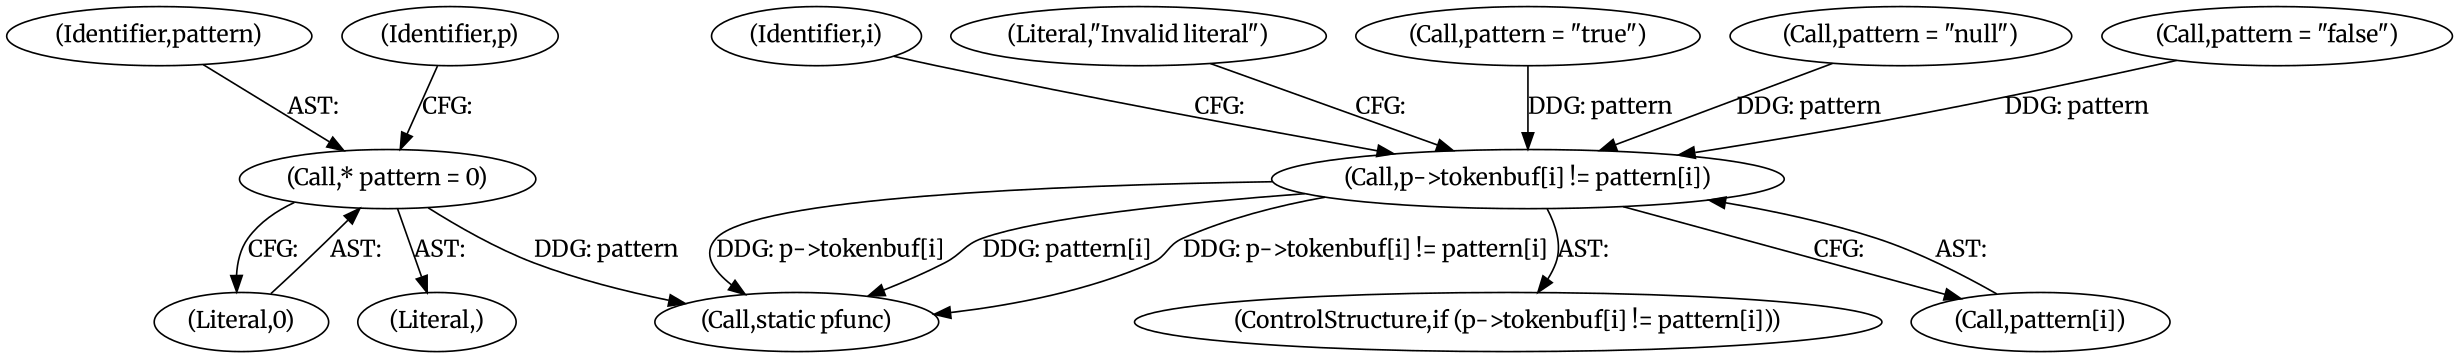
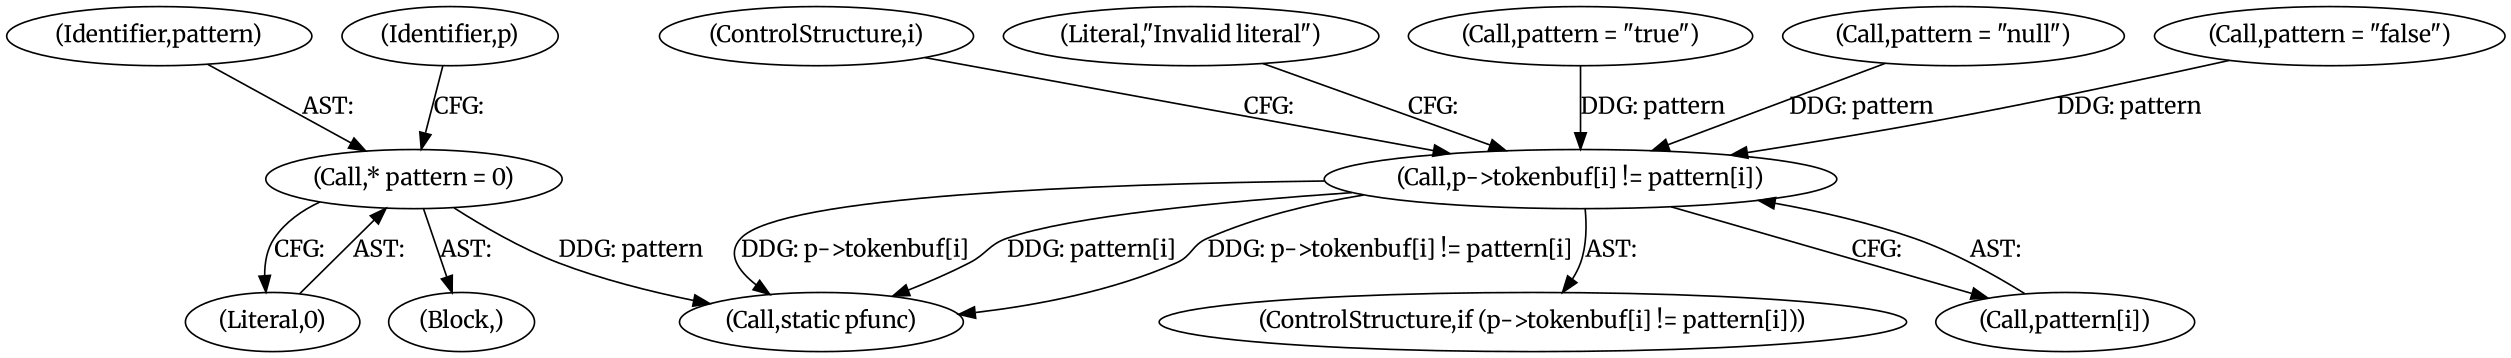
node "(Identifier,i)": label "(Identifier,i)" -> "(ControlStructure,i)"
node "(Literal,)": label "(Literal,)" -> "(Block,)"
